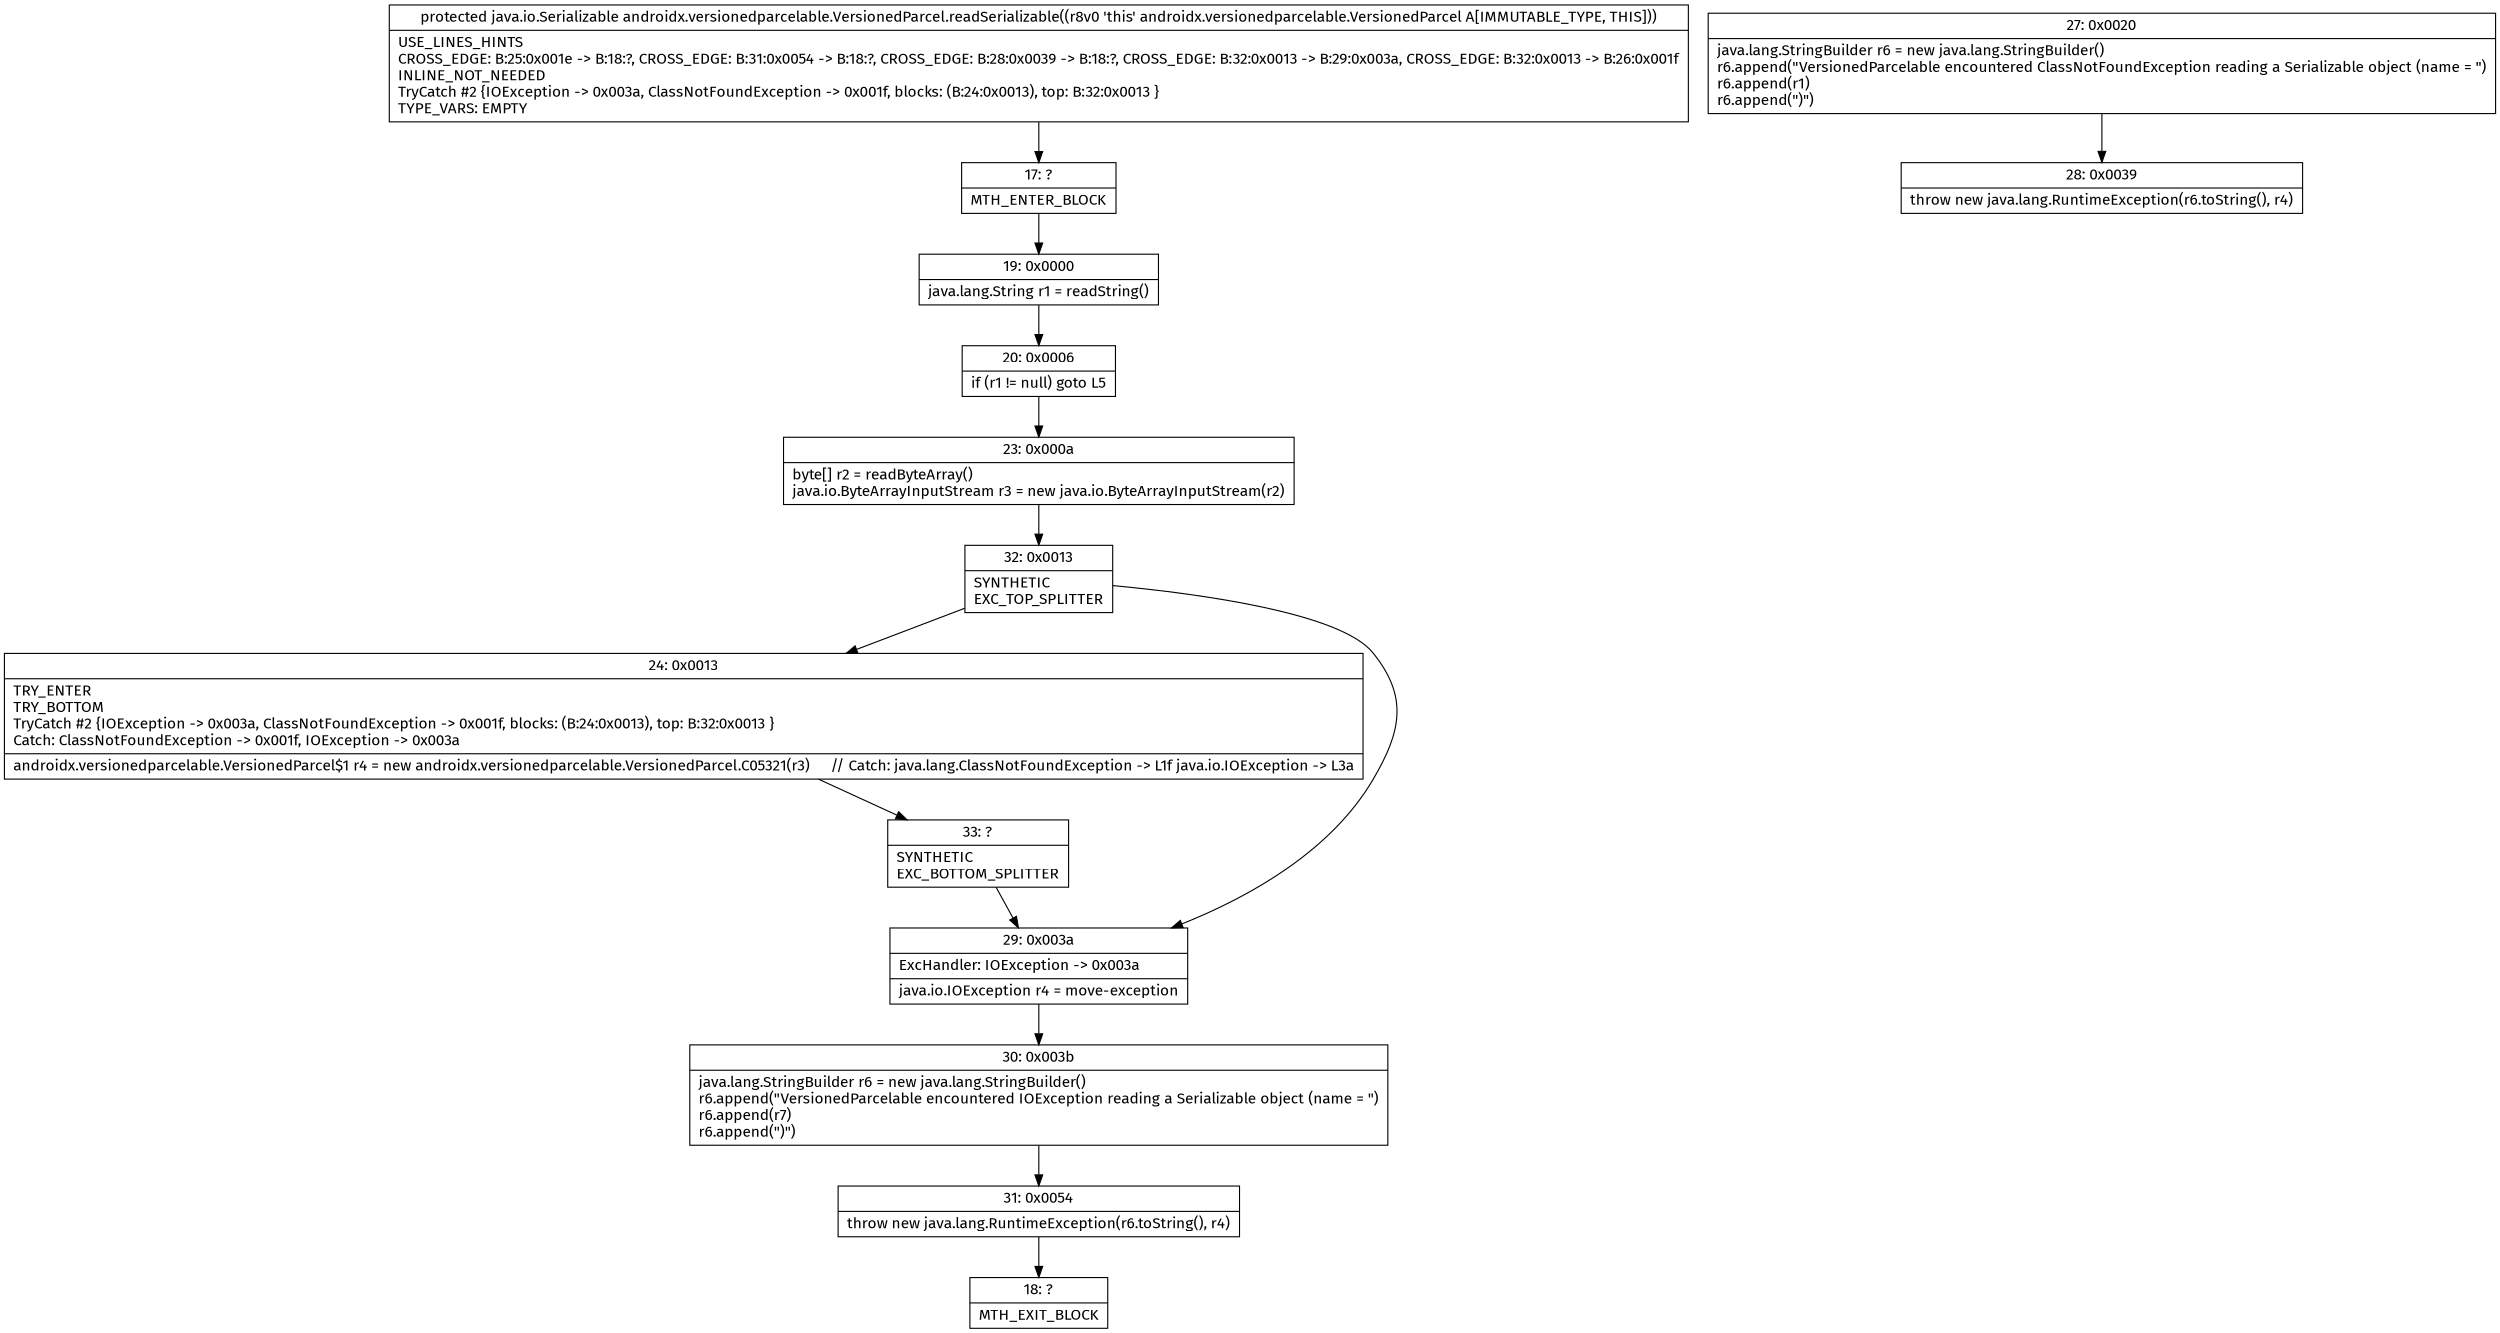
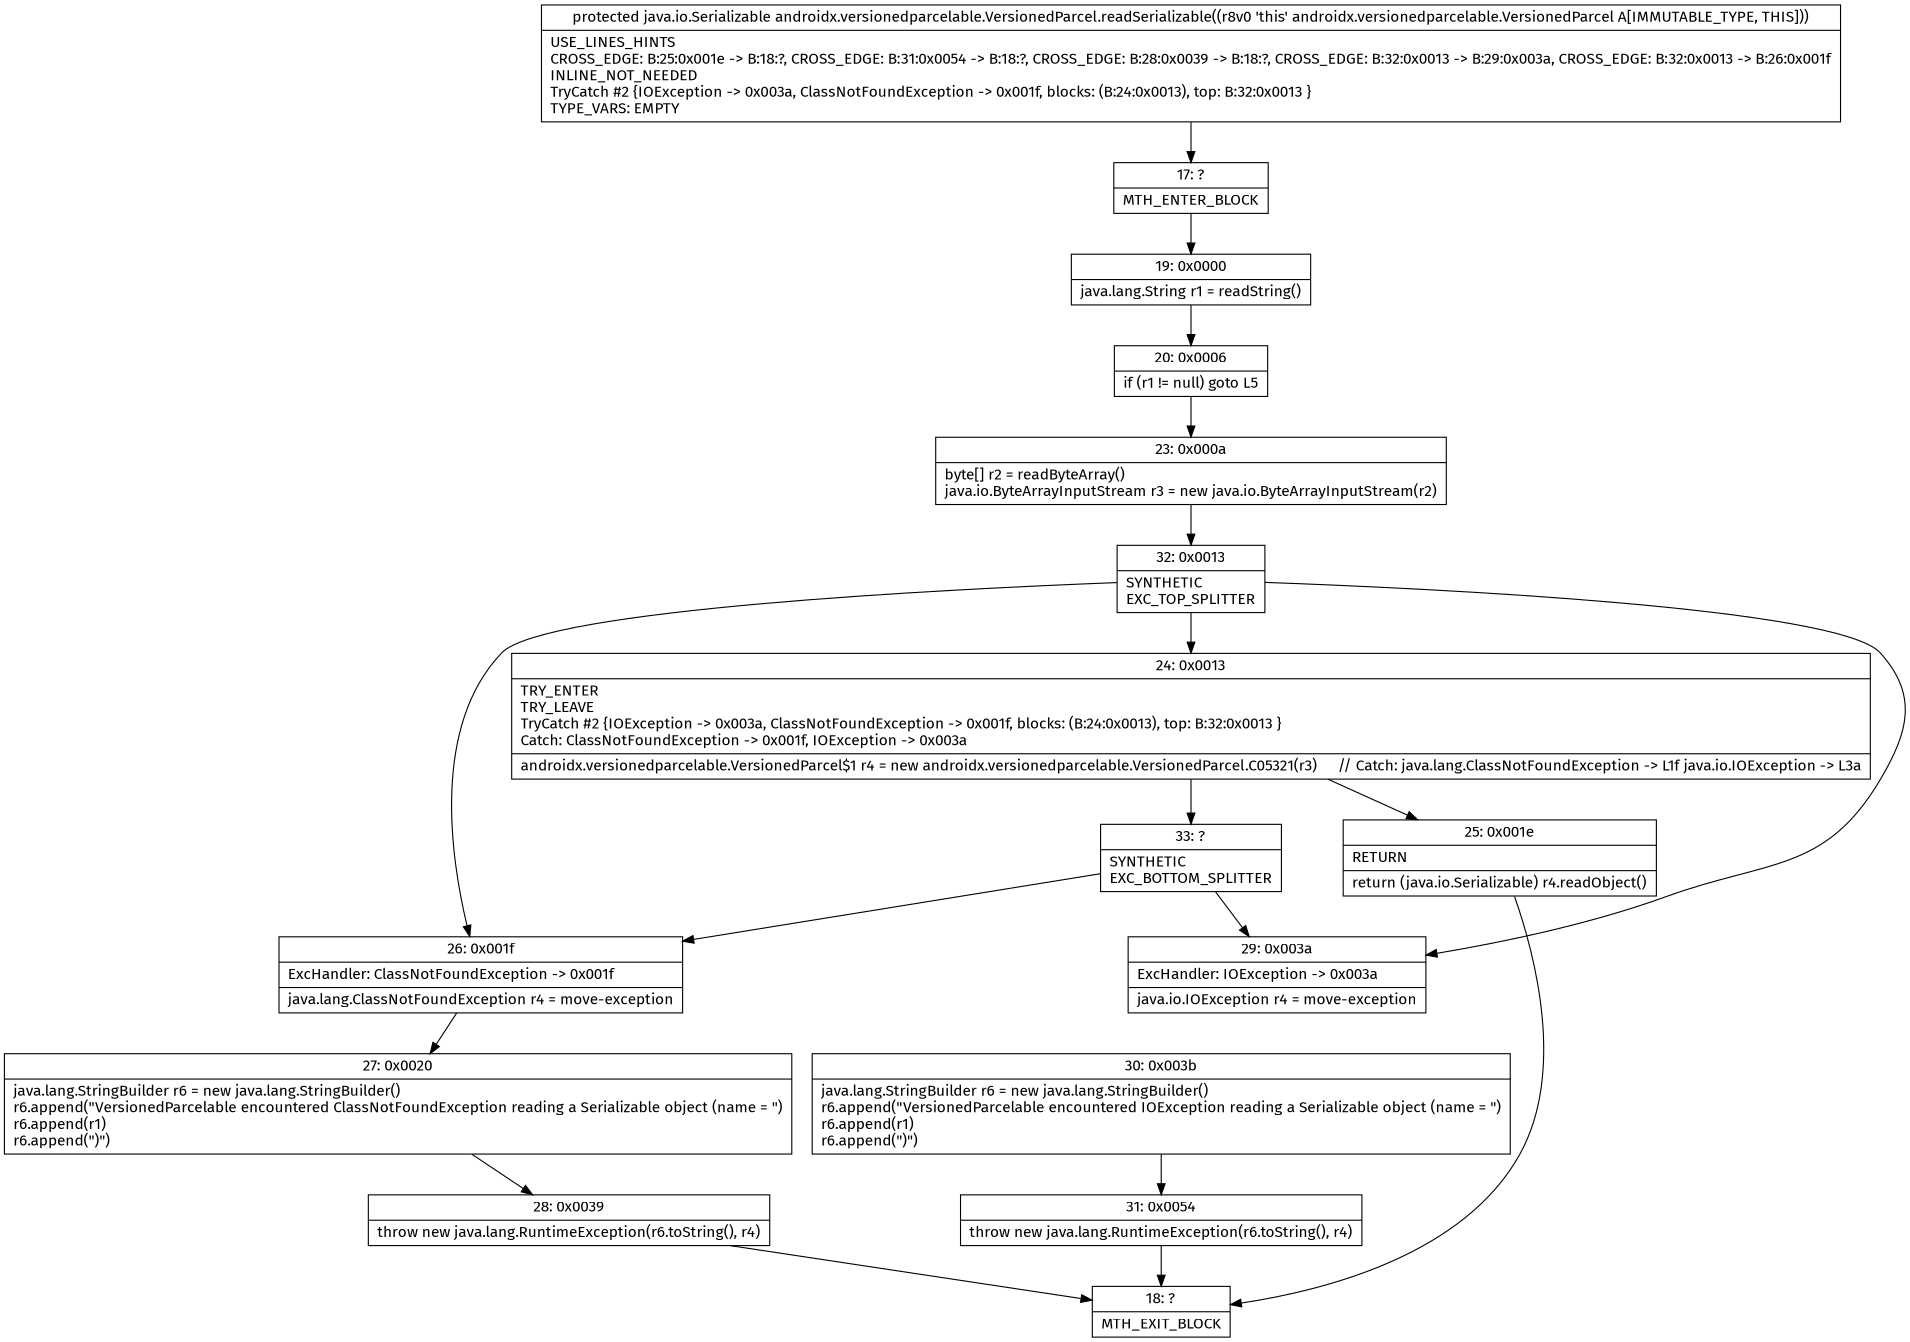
node "24: 0x0013": text "TRY_BOTTOM" -> "TRY_LEAVE"
node "25: 0x001e": added
node "26: 0x001f": added
edge "29: 0x003a" -> "30: 0x003b": removed
node "30: 0x003b": text "r6.append(r7)" -> "r6.append(r1)"
edge "28: 0x0039" -> "18: ?": added
